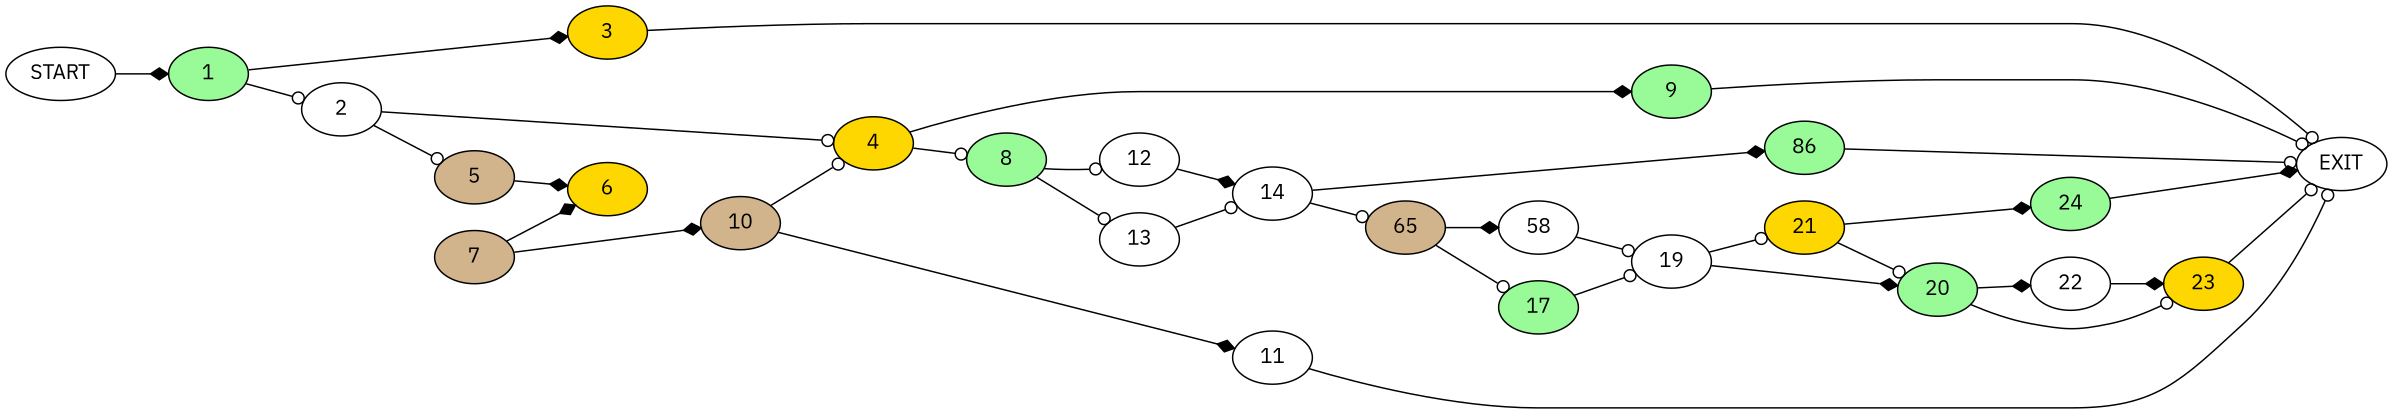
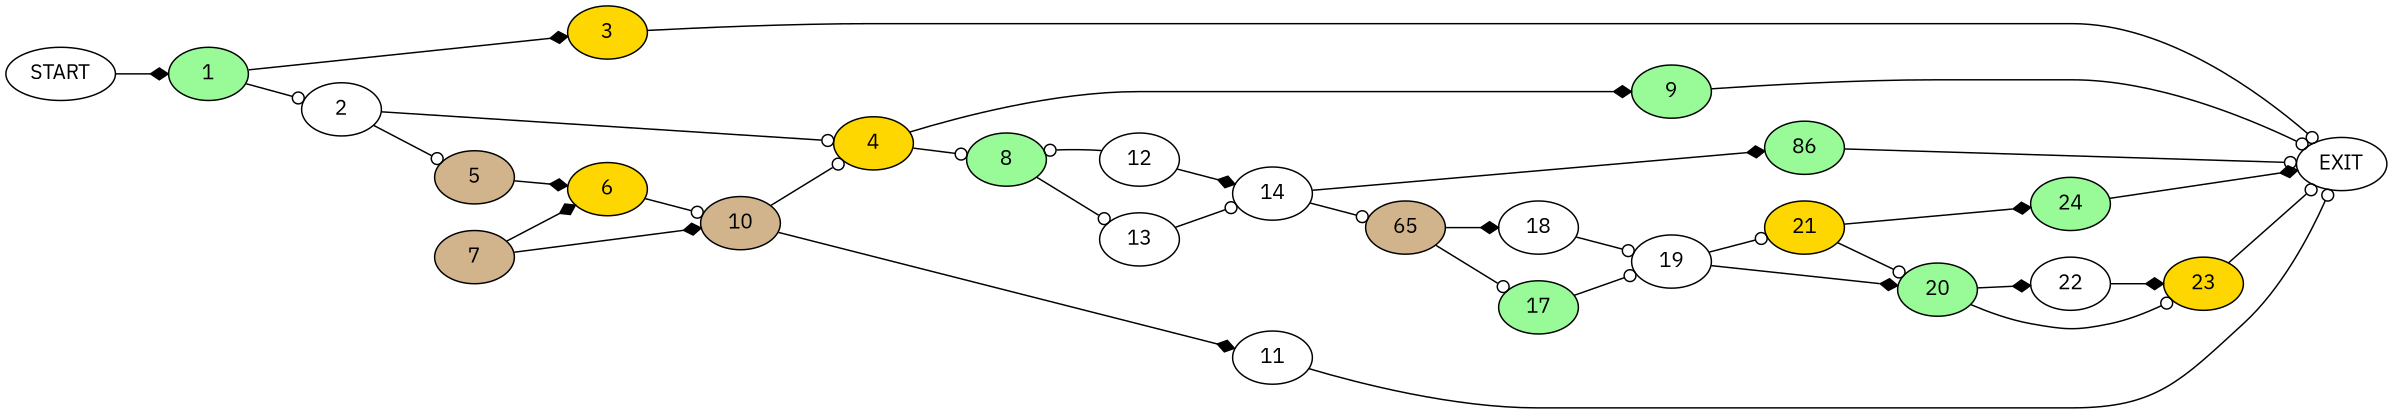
edge "8" -> "12": reversed
edge "6" -> "10": added
node "58": label "58" -> "18"
